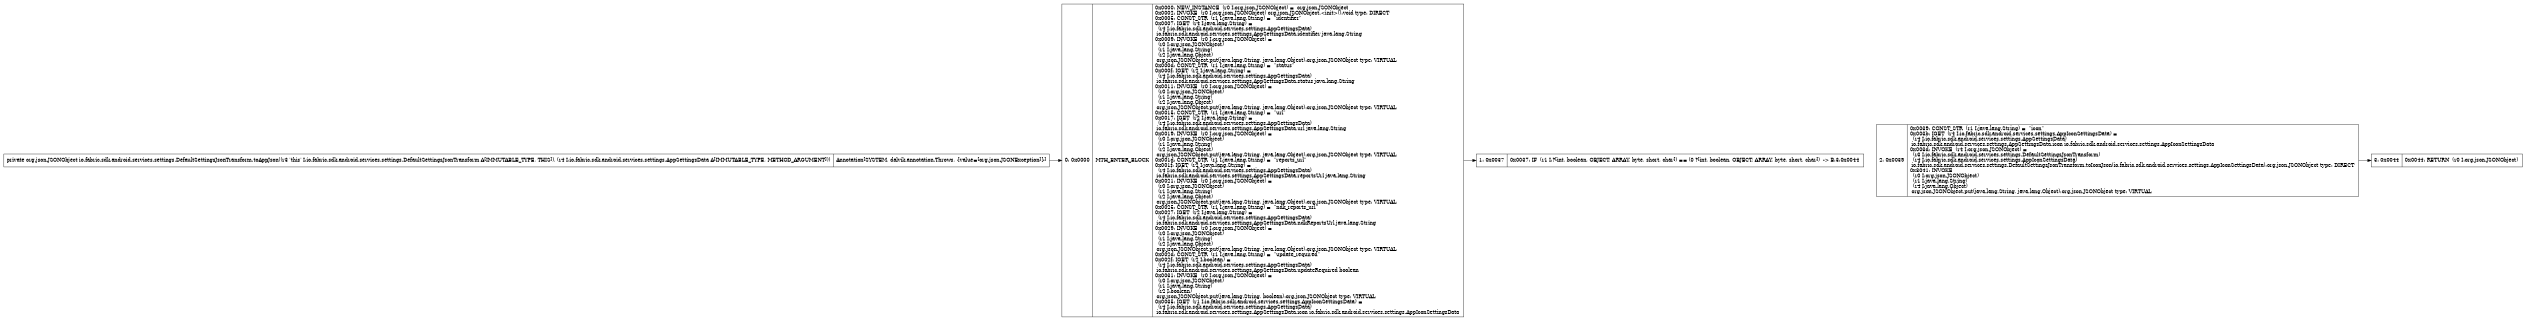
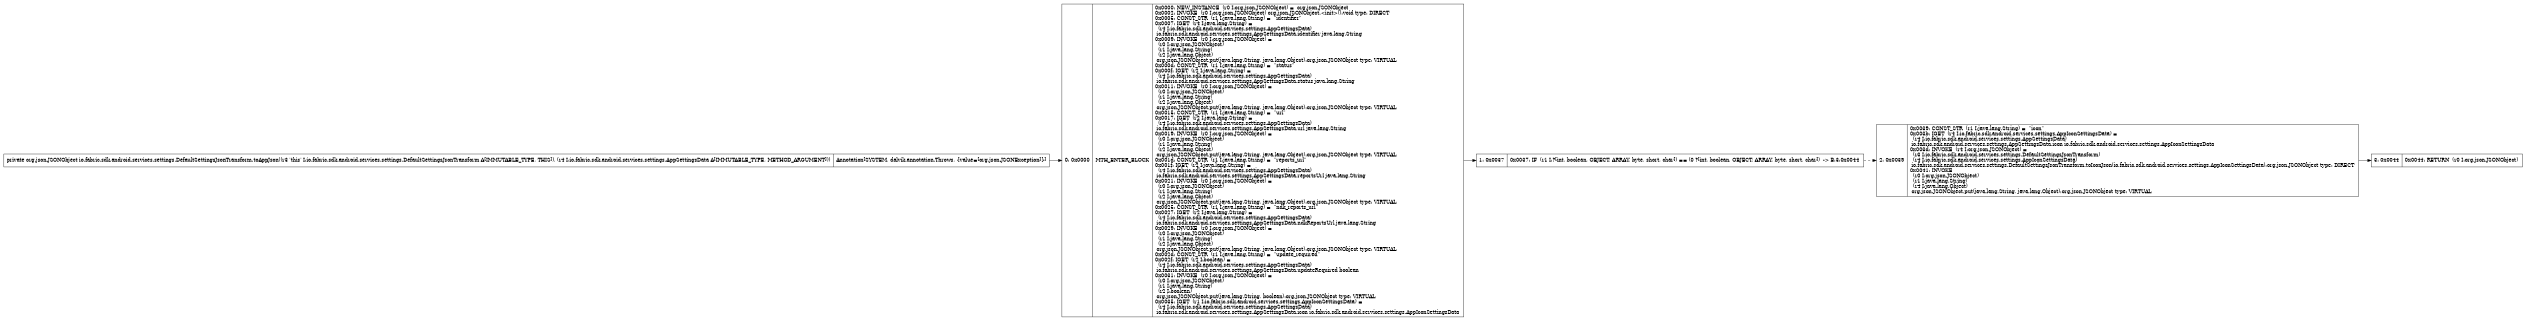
edge "1: 0x0037" -> "2: 0x0039": added
node "2: 0x0039": text "0x8041: INVOKE" -> "0x0041: INVOKE"
